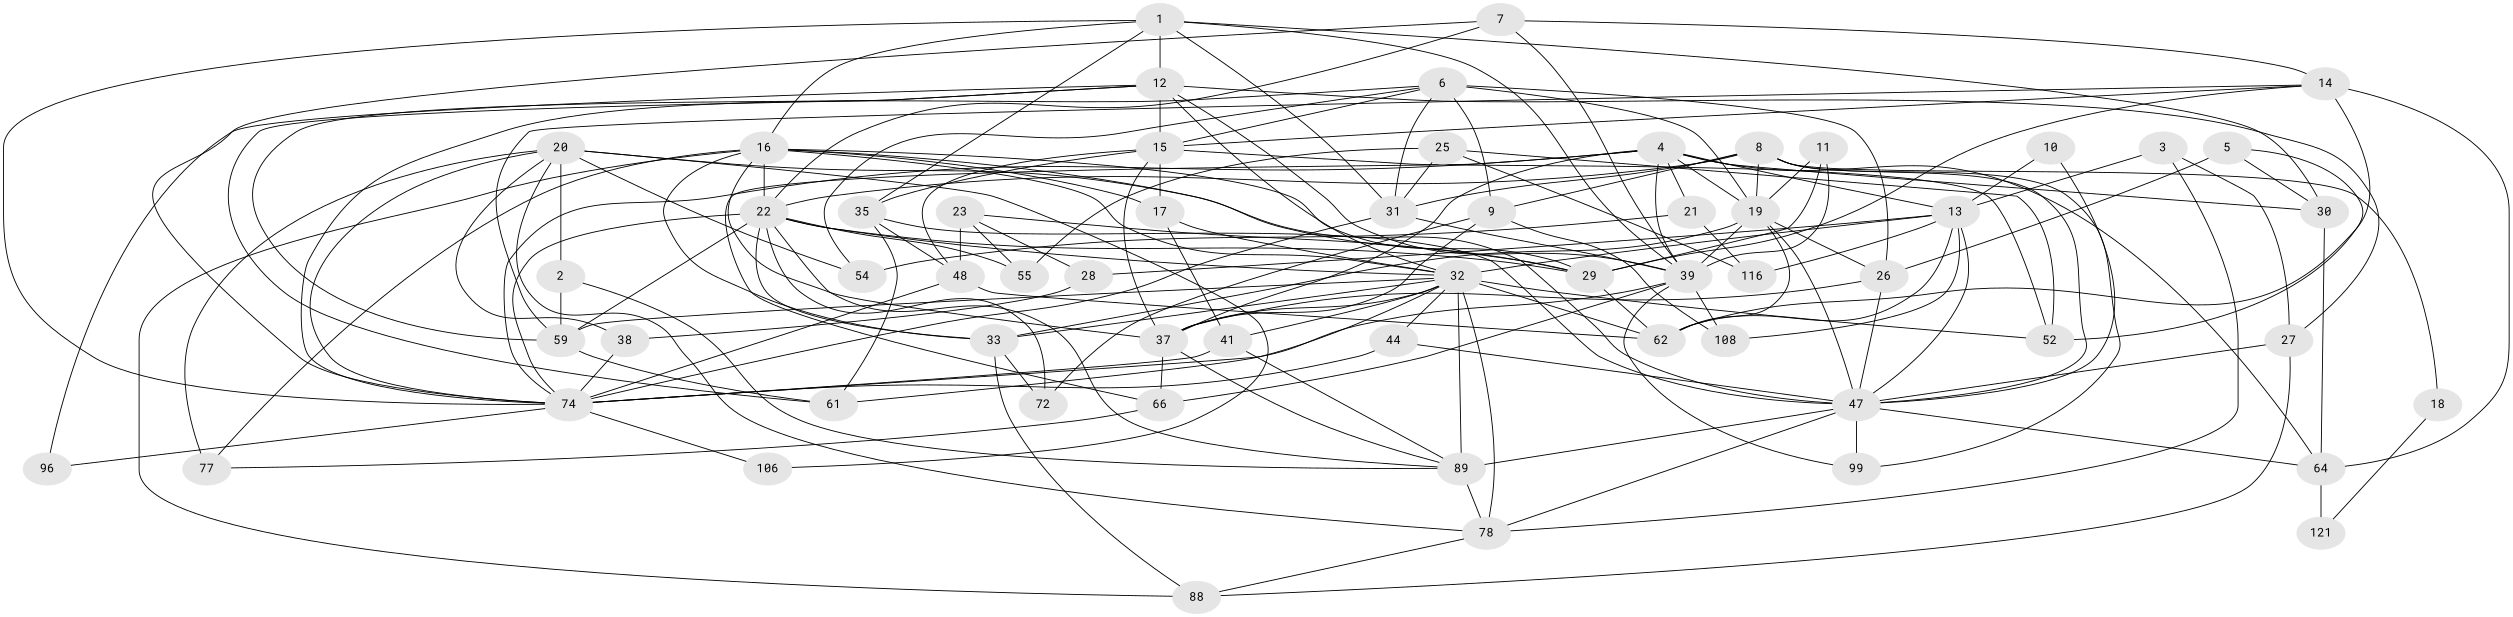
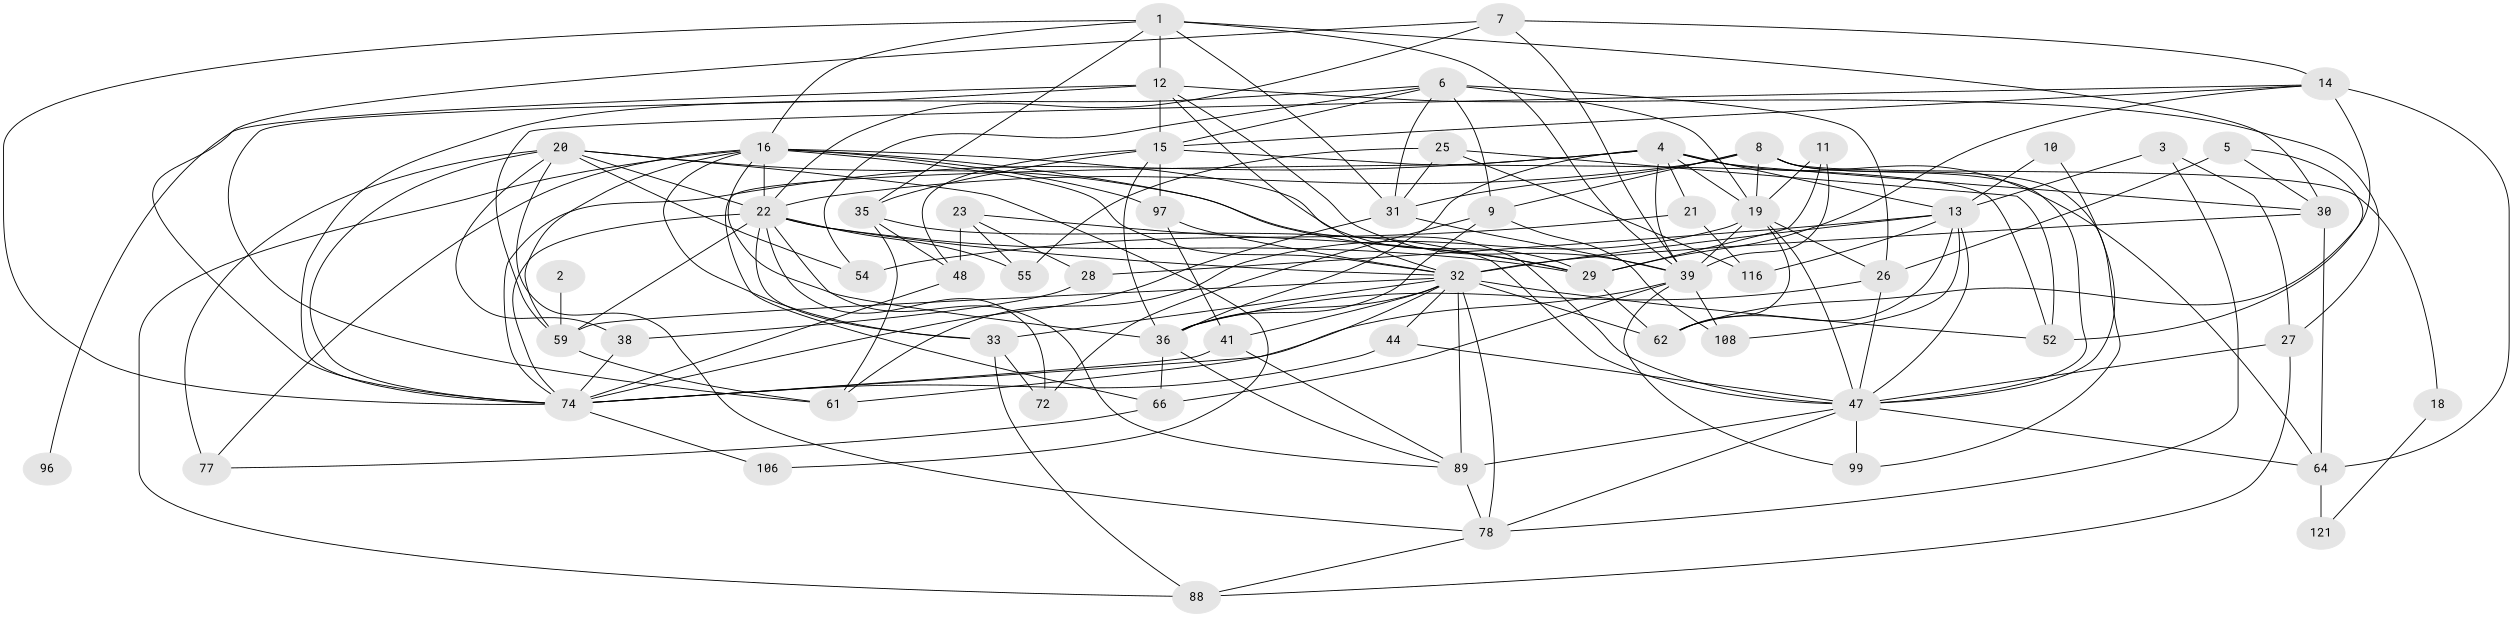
edge "12" -- "59": now "16" -- "59"
edge "20" -- "2": now "20" -- "22"
node "17": label "17" -> "97"
edge "30" -- "32": added
edge "19" -- "33": now "19" -- "61"
edge "48" -- "62": removed
node "37": label "37" -> "36"
edge "74" -- "96": removed
edge "2" -- "89": removed
